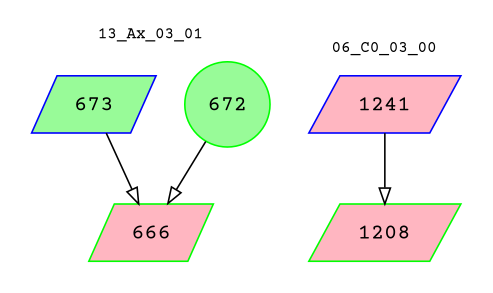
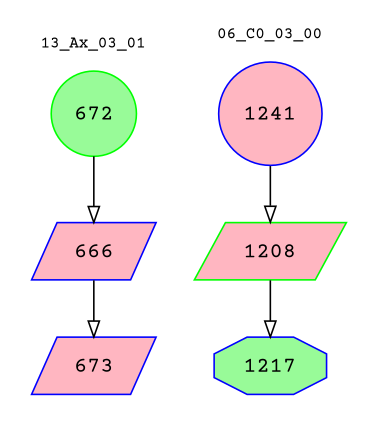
node "673": fillcolor palegreen -> lightpink
node "1241": shape parallelogram -> circle
edge "673" -> "666": reversed
node "666": color green -> blue
node "1217": added
